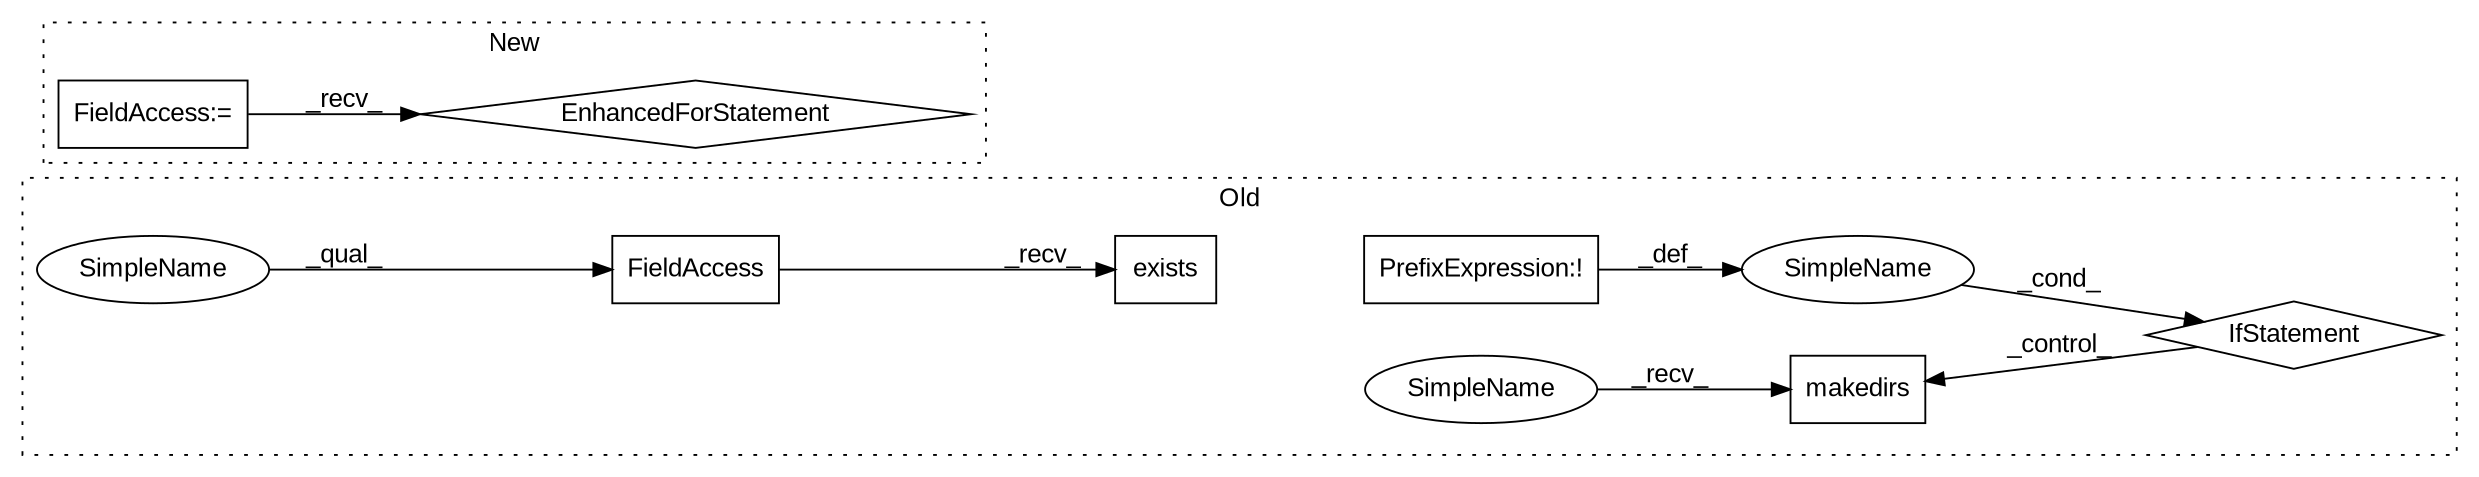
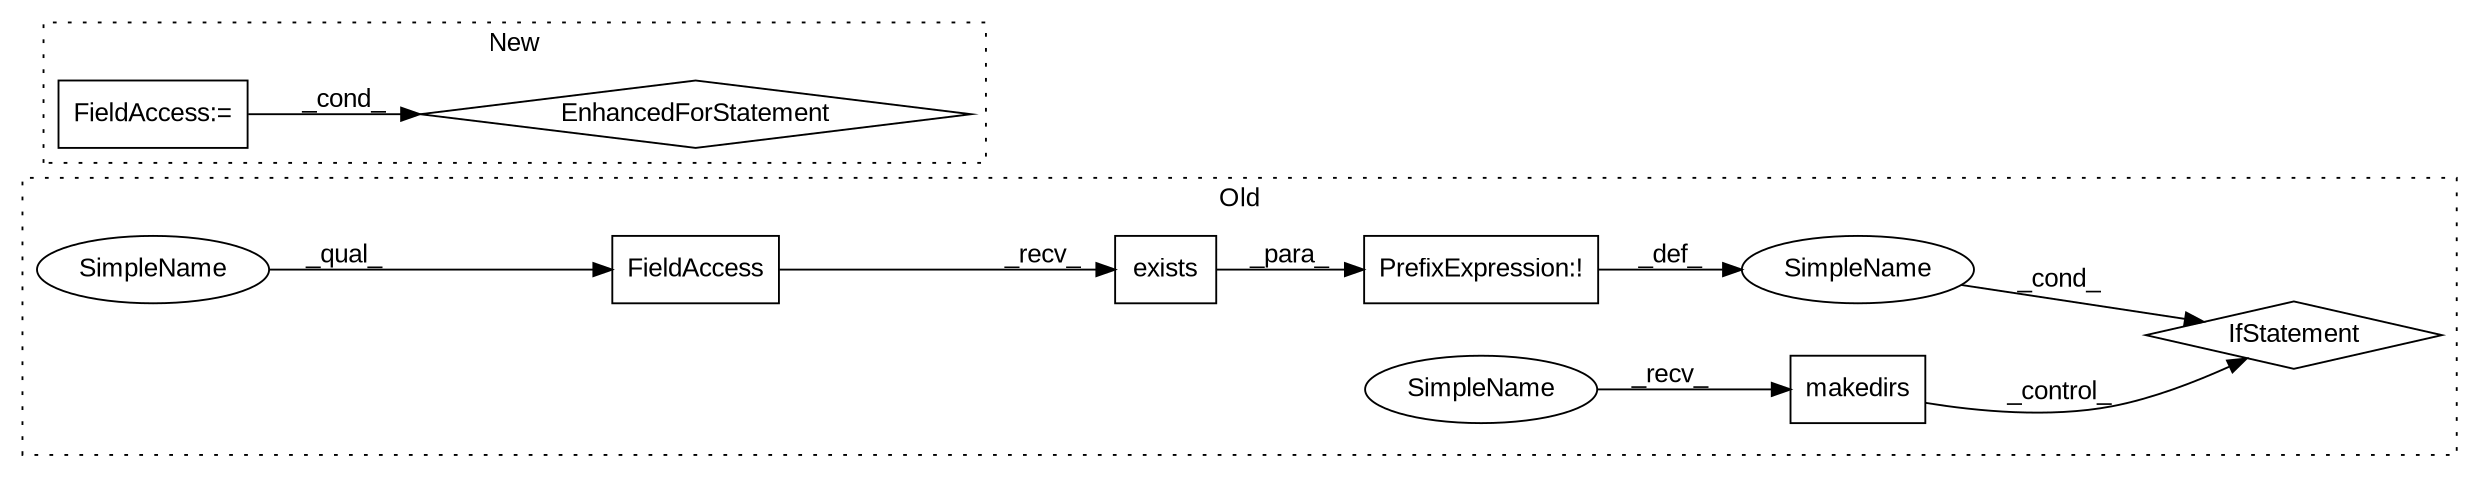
edge "FieldAccess:=" -> "EnhancedForStatement": label "_recv_" -> "_cond_"
edge "exists" -> "PrefixExpression:!": added, label "_para_"
edge "IfStatement" -> "makedirs": reversed
